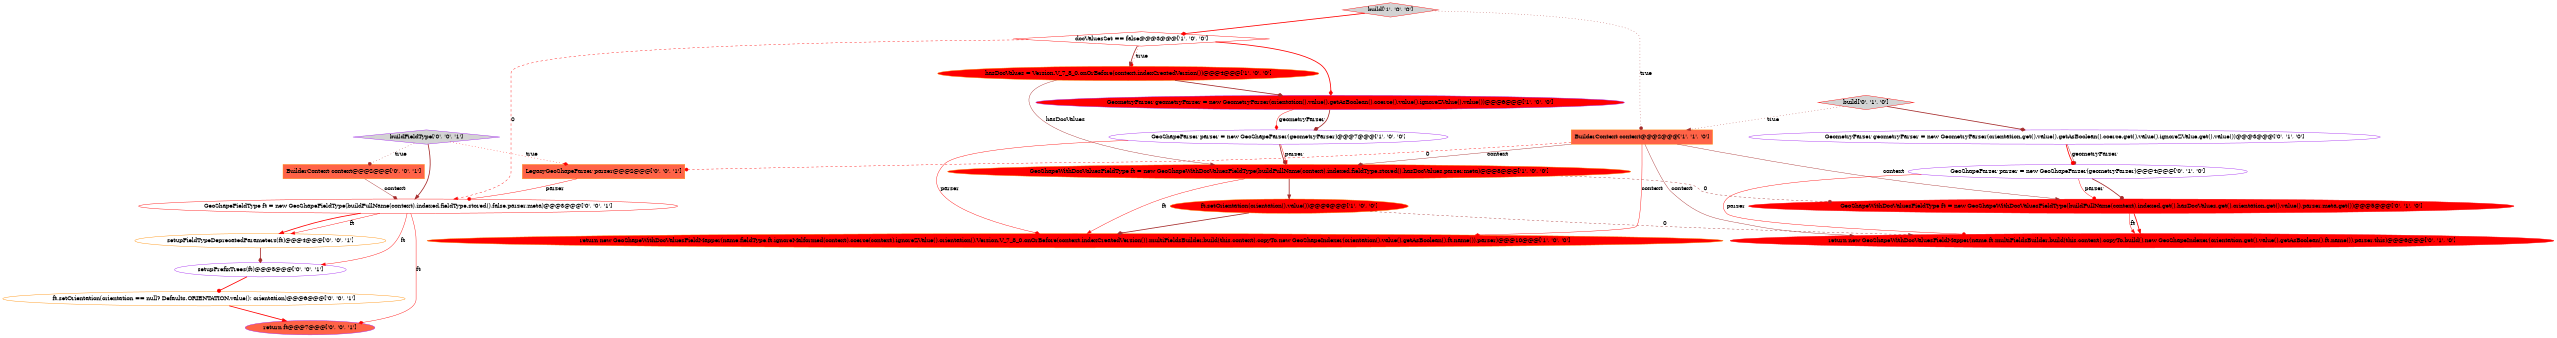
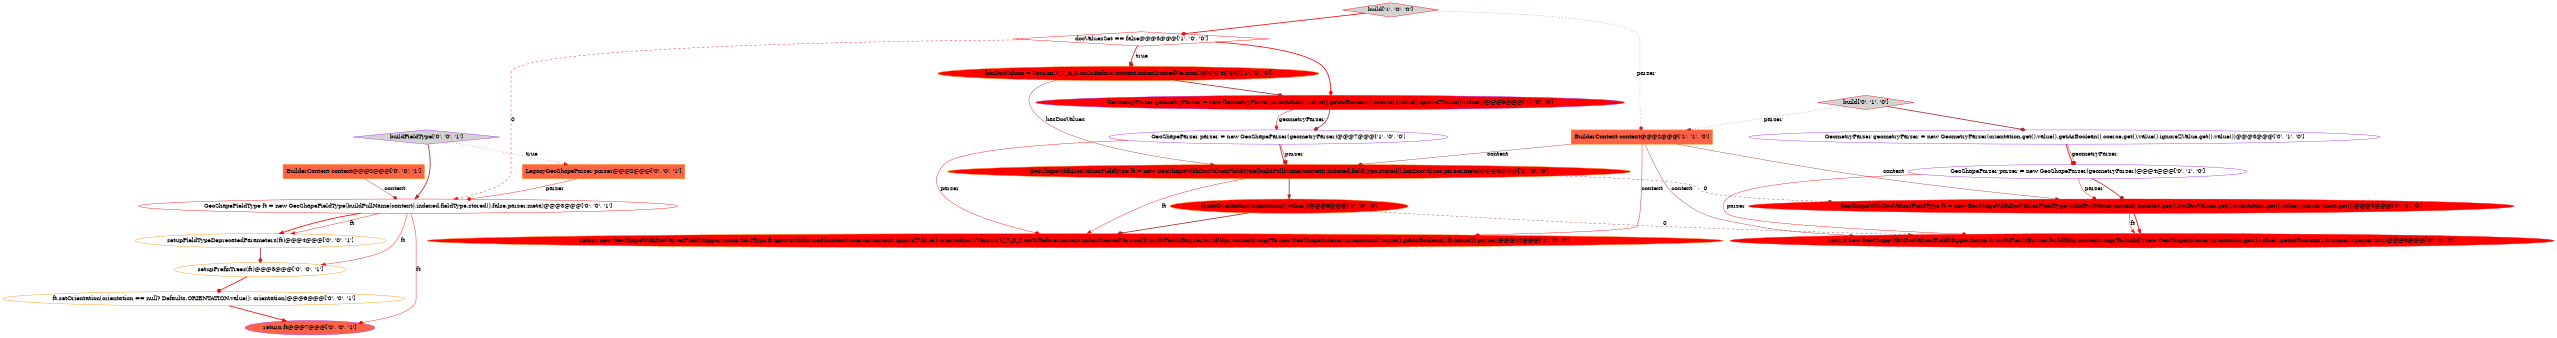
edge "build['1', '0', '0']" -> "BuilderContext context@@@2@@@['1', '1', '0']": label "true" -> "parser"
edge "build['0', '1', '0']" -> "BuilderContext context@@@2@@@['1', '1', '0']": label "true" -> "parser"
edge "buildFieldType['0', '0', '1']" -> "BuilderContext context@@@2@@@['0', '0', '1']": removed, label "true"
edge "buildFieldType['0', '0', '1']" -> "LegacyGeoShapeParser parser@@@2@@@['0', '0', '1']": arrowhead diamond -> normal
edge "BuilderContext context@@@2@@@['1', '1', '0']" -> "LegacyGeoShapeParser parser@@@2@@@['0', '0', '1']": removed, label "0"
node "setupPrefixTrees(ft)@@@5@@@['0', '0', '1']": color purple -> darkorange
